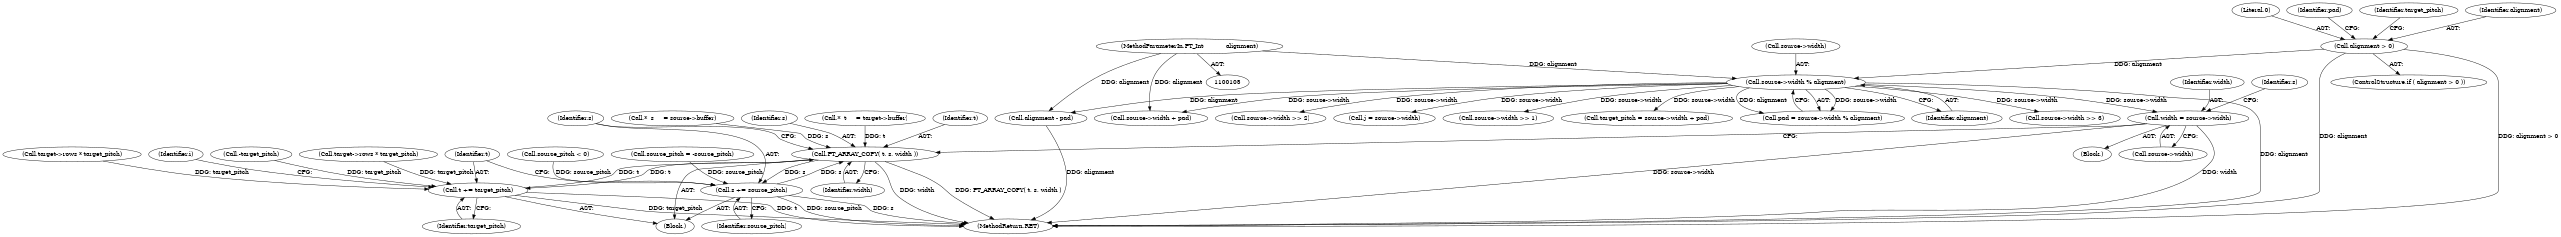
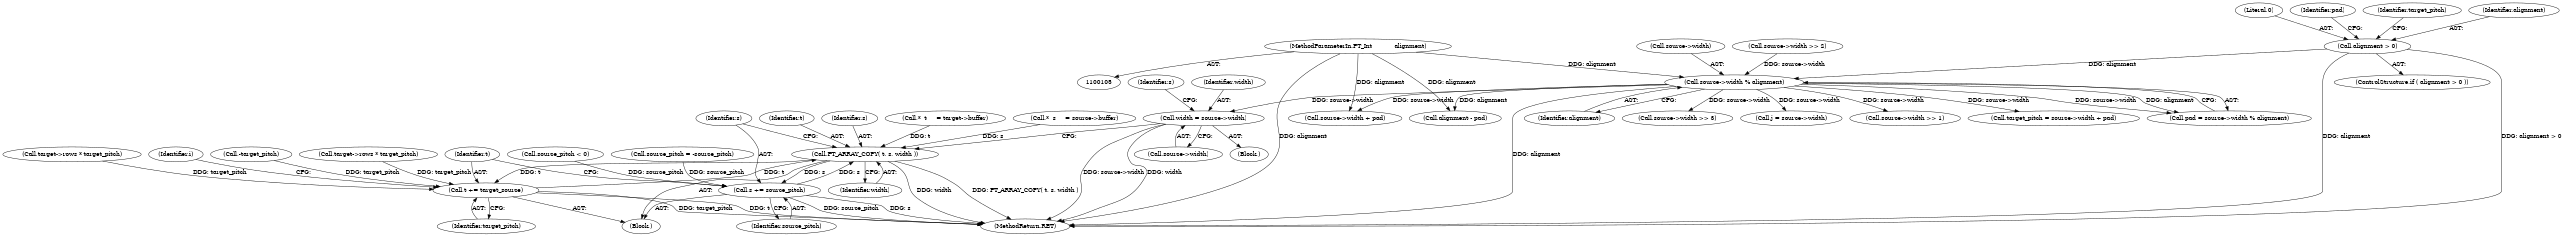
edge "(Call,source->width % alignment)" -> "(Call,source->width >> 2)": reversed
edge "(Call,alignment - pad)" -> "(MethodReturn,RET)": now "(MethodParameterIn,FT_Int            alignment)" -> "(MethodReturn,RET)"
node "(Call,t += target_pitch)": label "(Call,t += target_pitch)" -> "(Call,t += target_source)"
